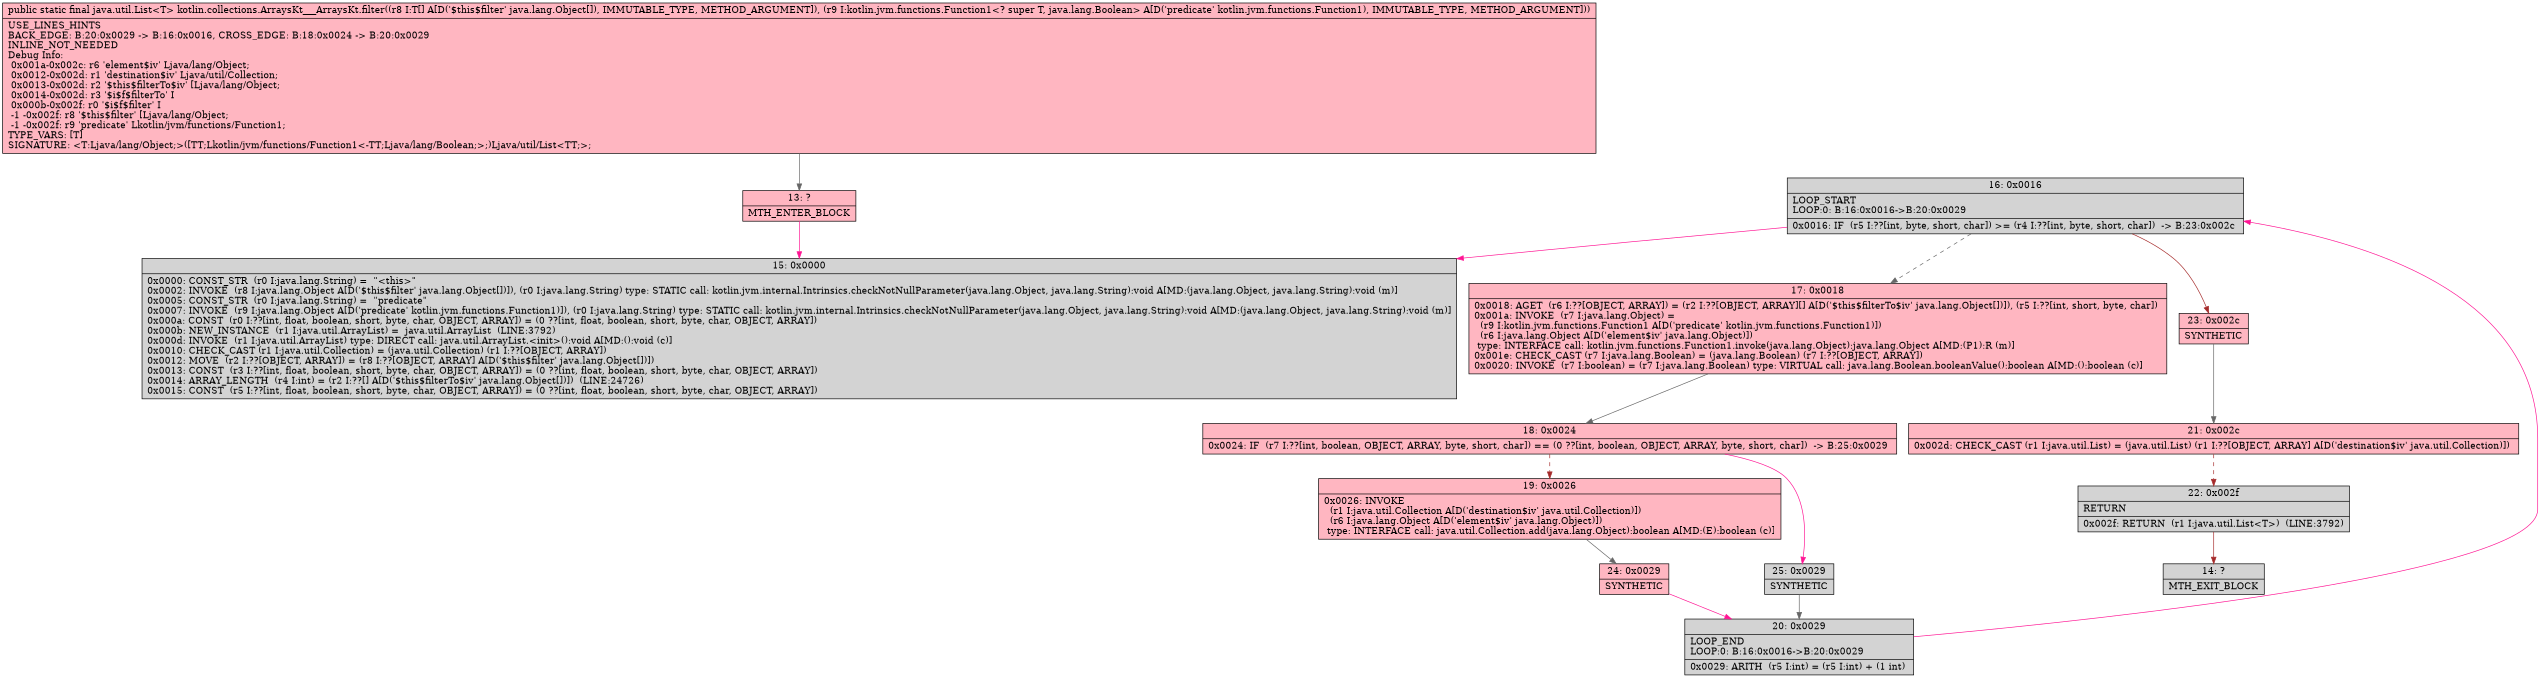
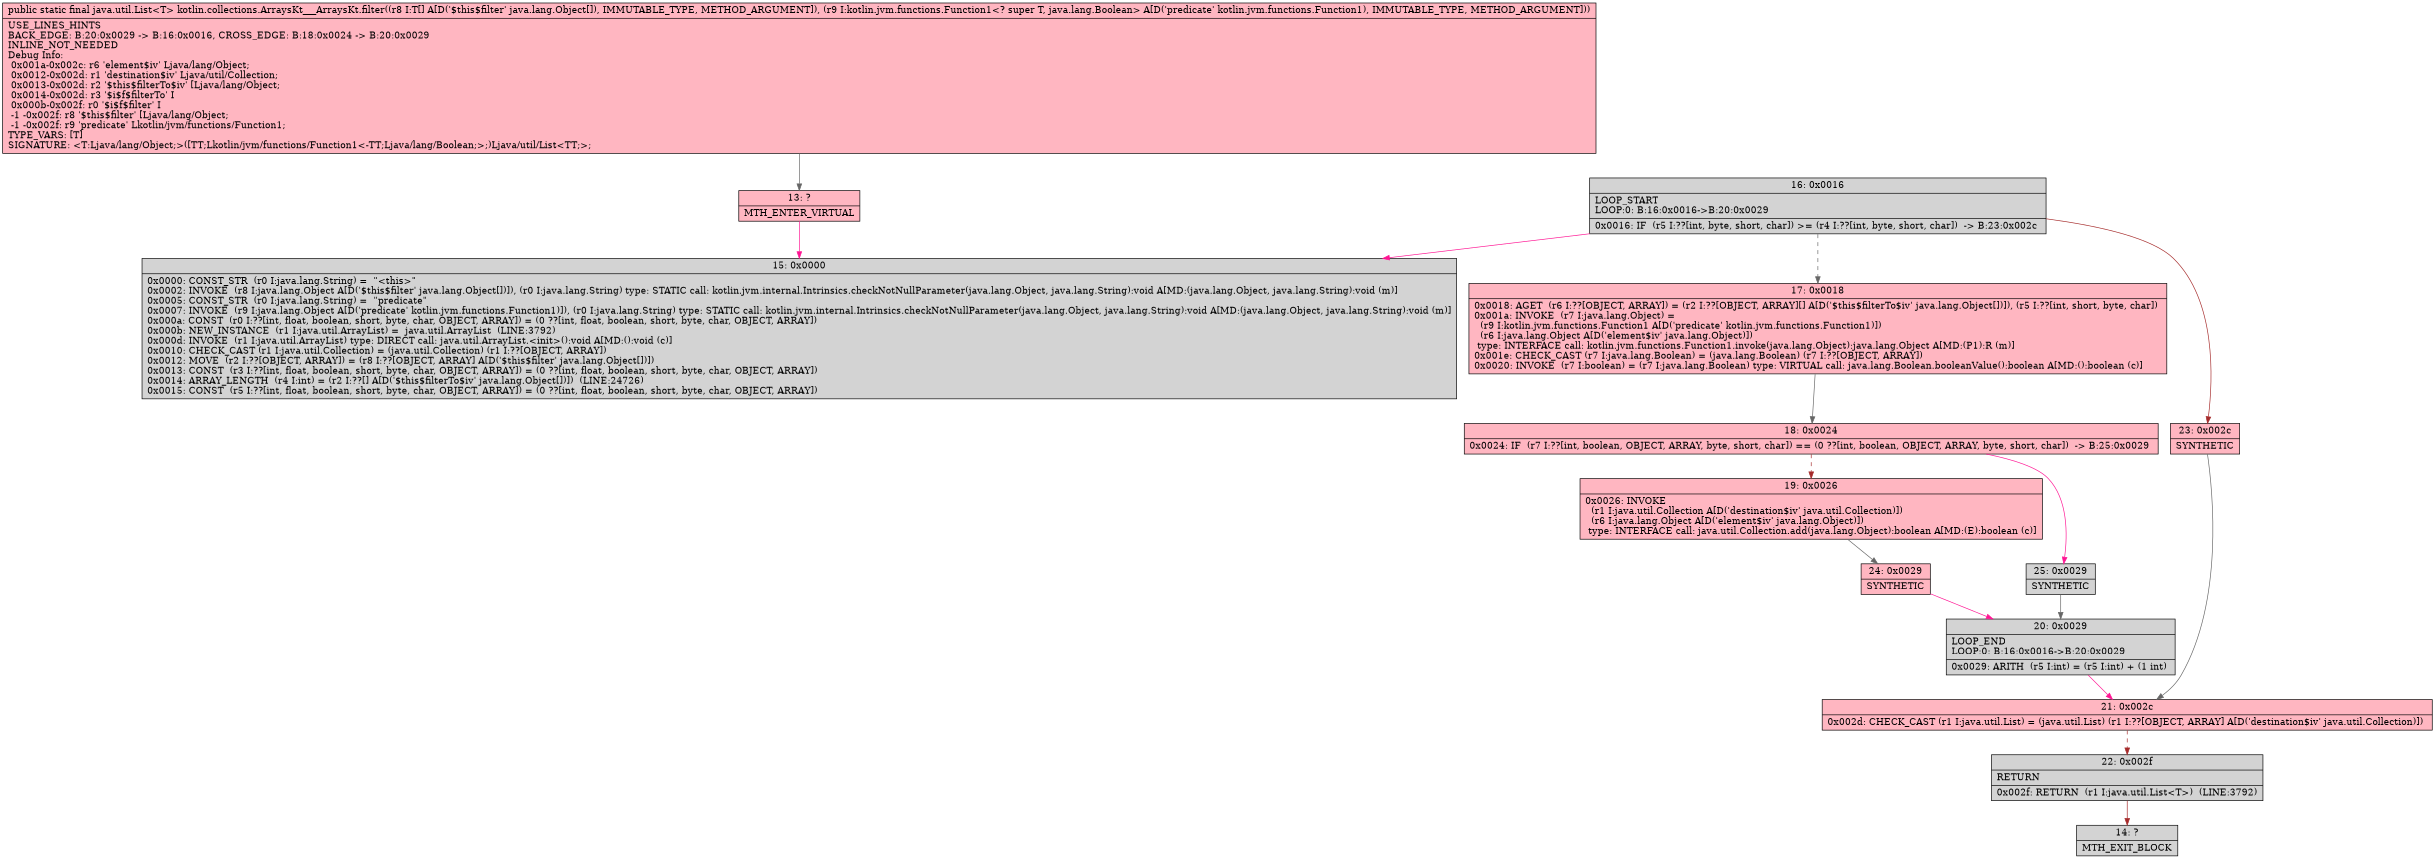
node "13: ?": text "MTH_ENTER_BLOCK" -> "MTH_ENTER_VIRTUAL"
edge "20: 0x0029" -> "16: 0x0016": now "20: 0x0029" -> "21: 0x002c"
